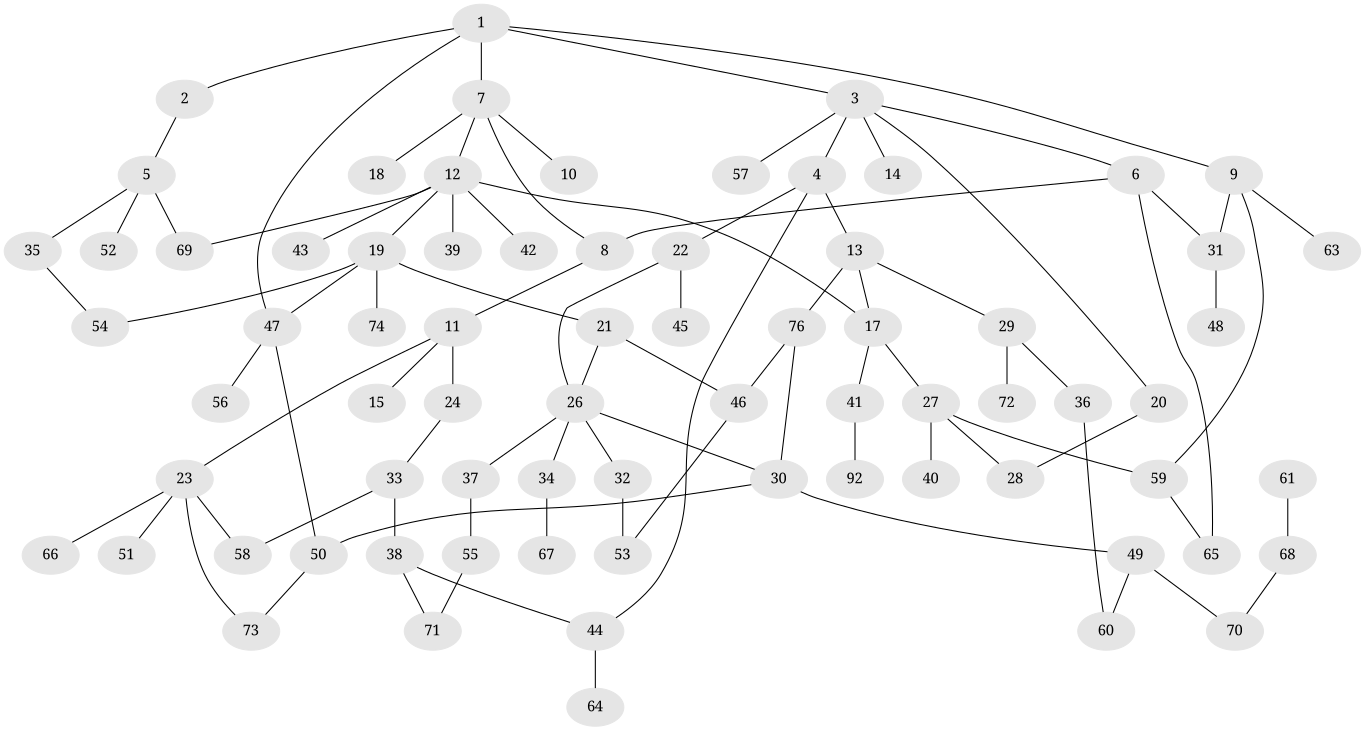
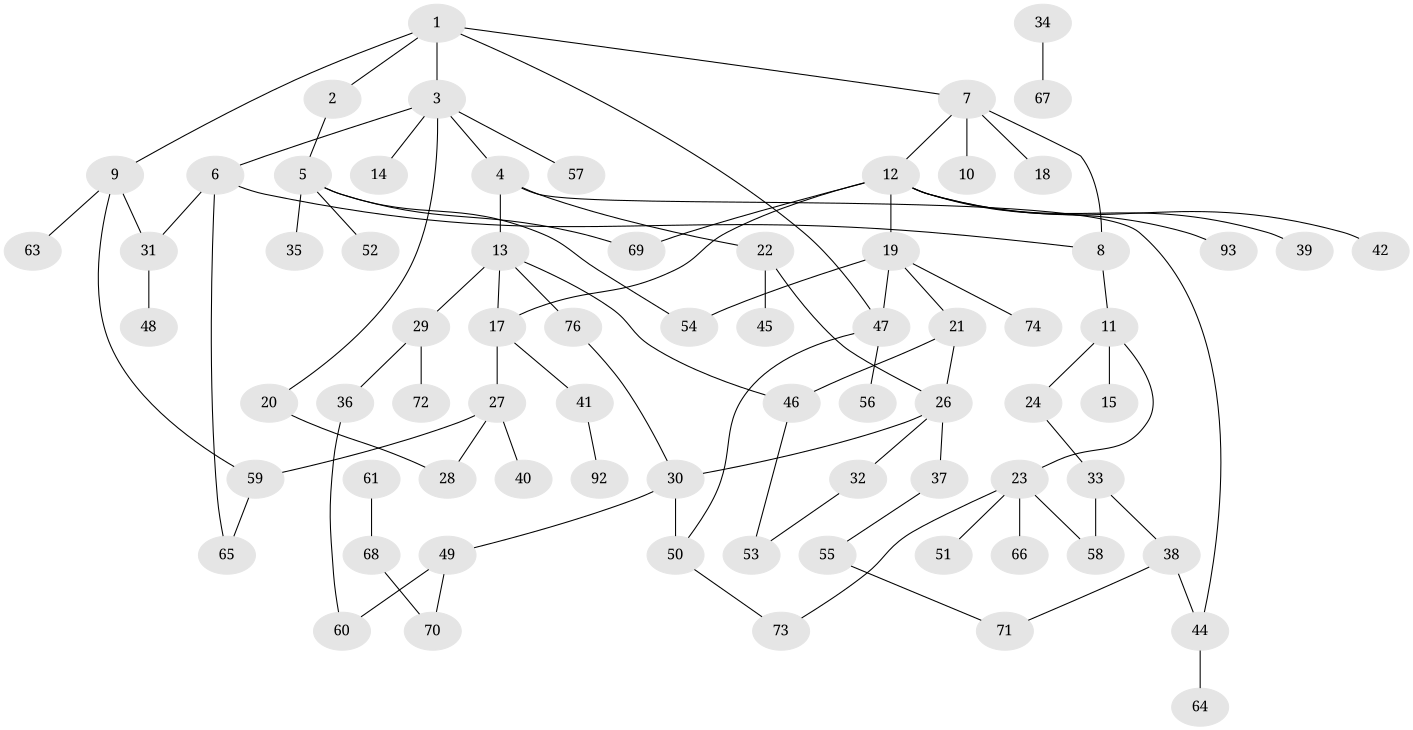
node "43": label "43" -> "93"
edge "35" -- "54": now "5" -- "54"
edge "76" -- "46": now "13" -- "46"
edge "26" -- "34": removed
